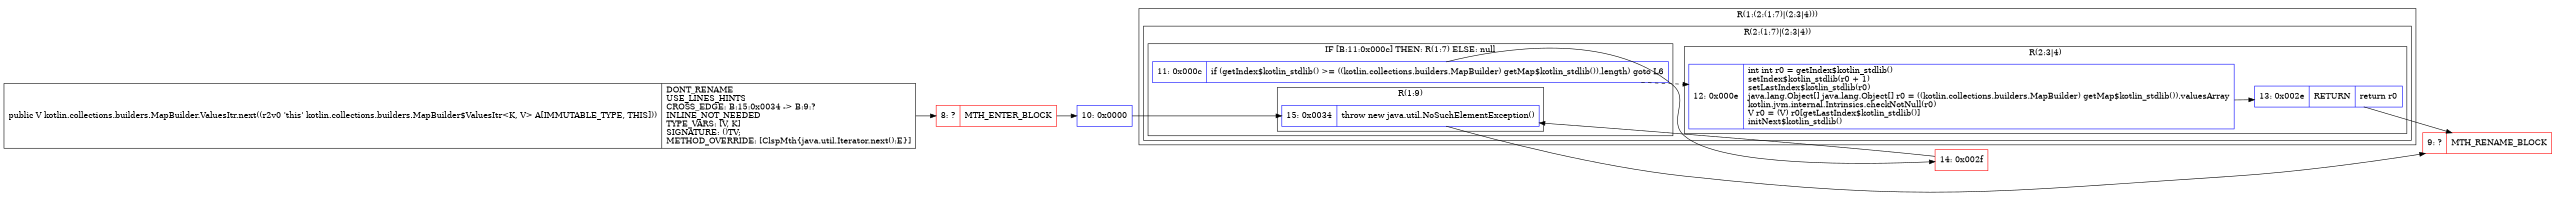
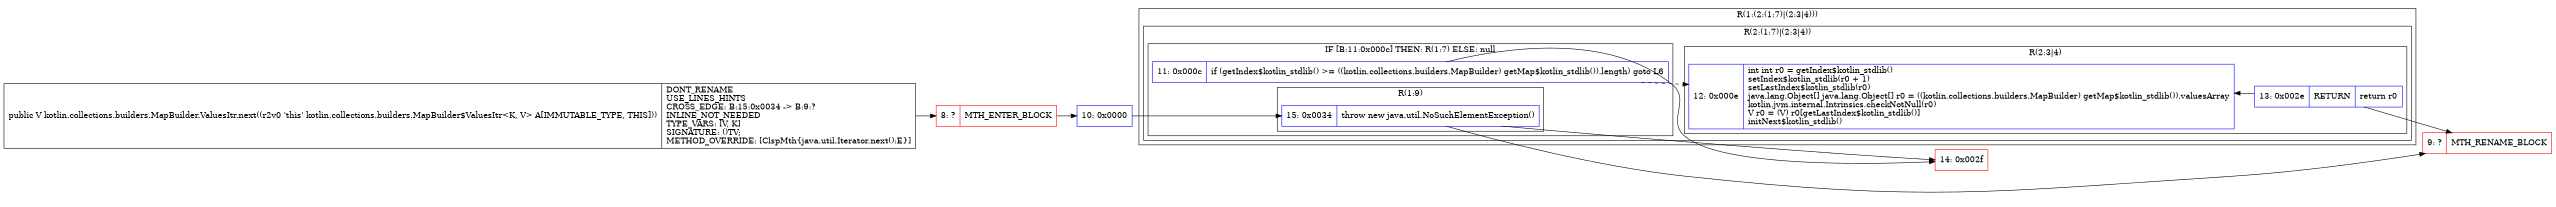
edge "12: 0x000e" -> "13: 0x002e": reversed
edge "14: 0x002f" -> "15: 0x0034": reversed
